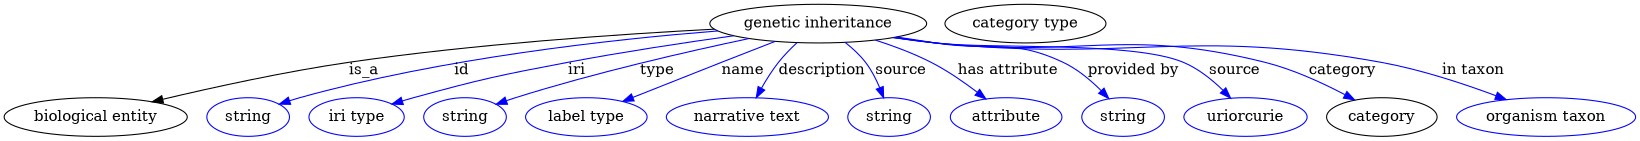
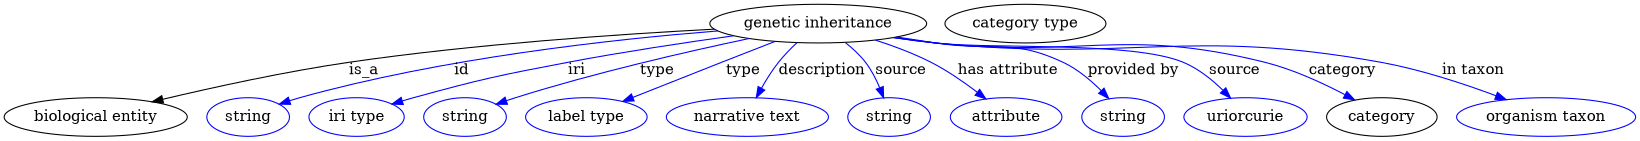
edge "genetic inheritance" -> "label type": label "name" -> "type"
